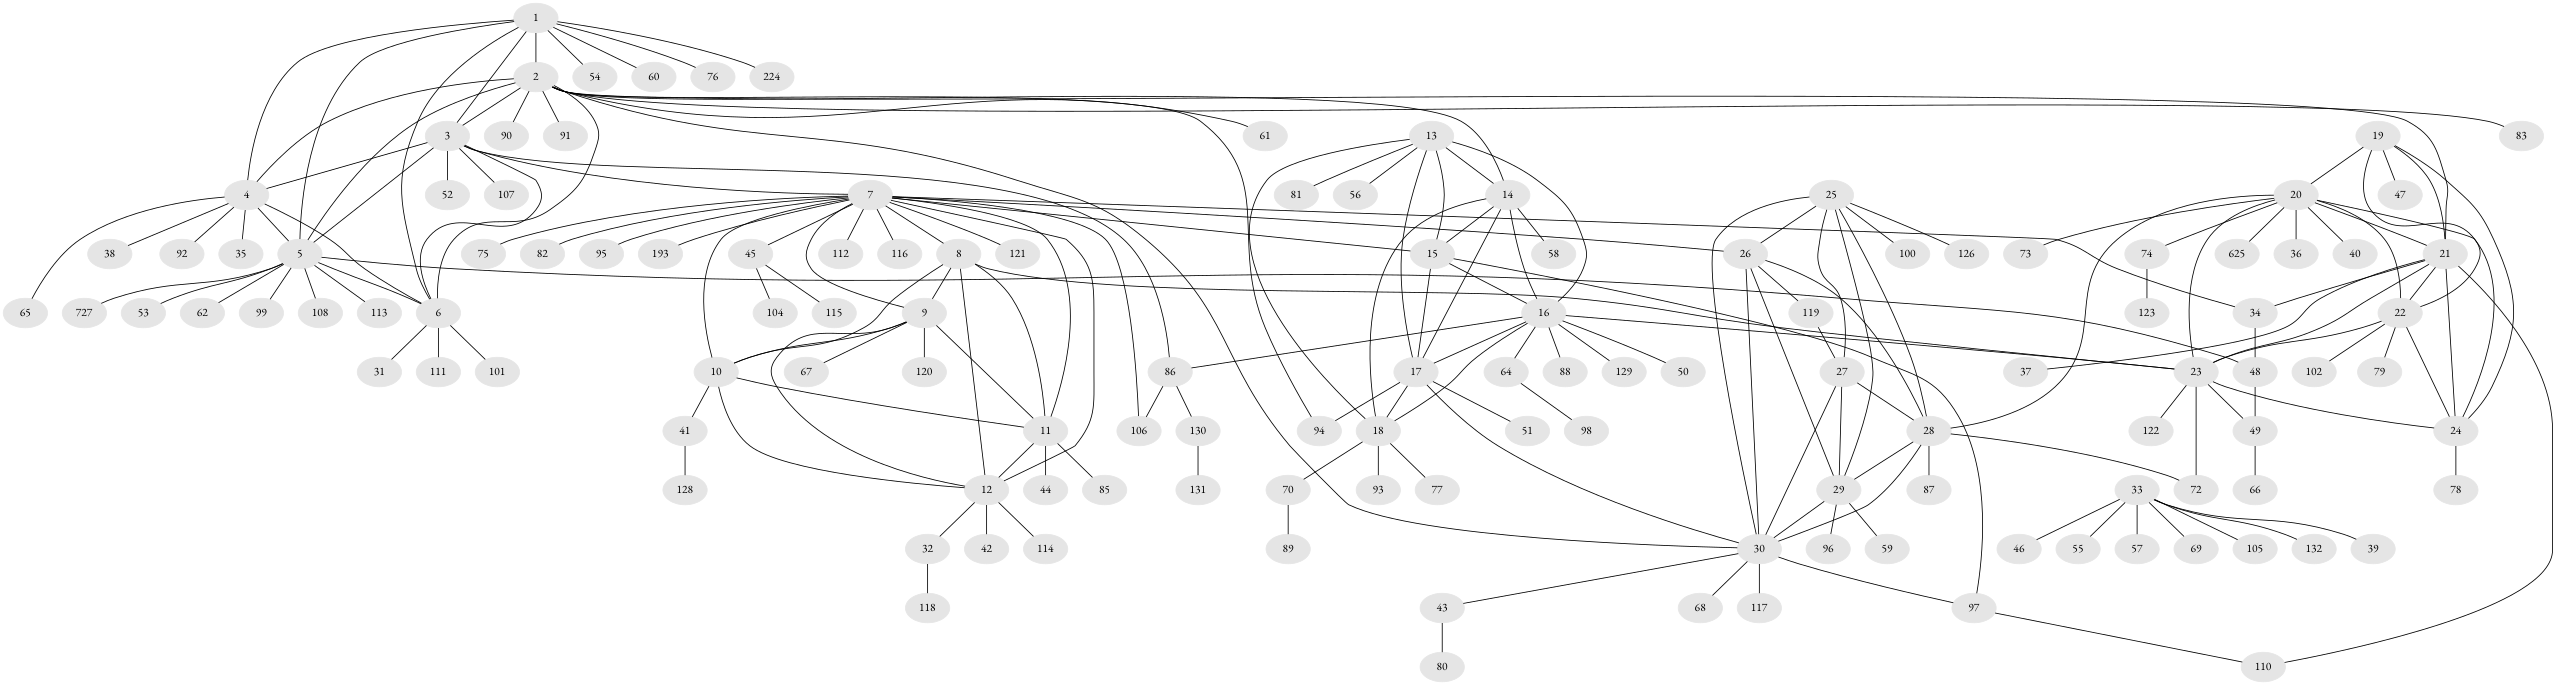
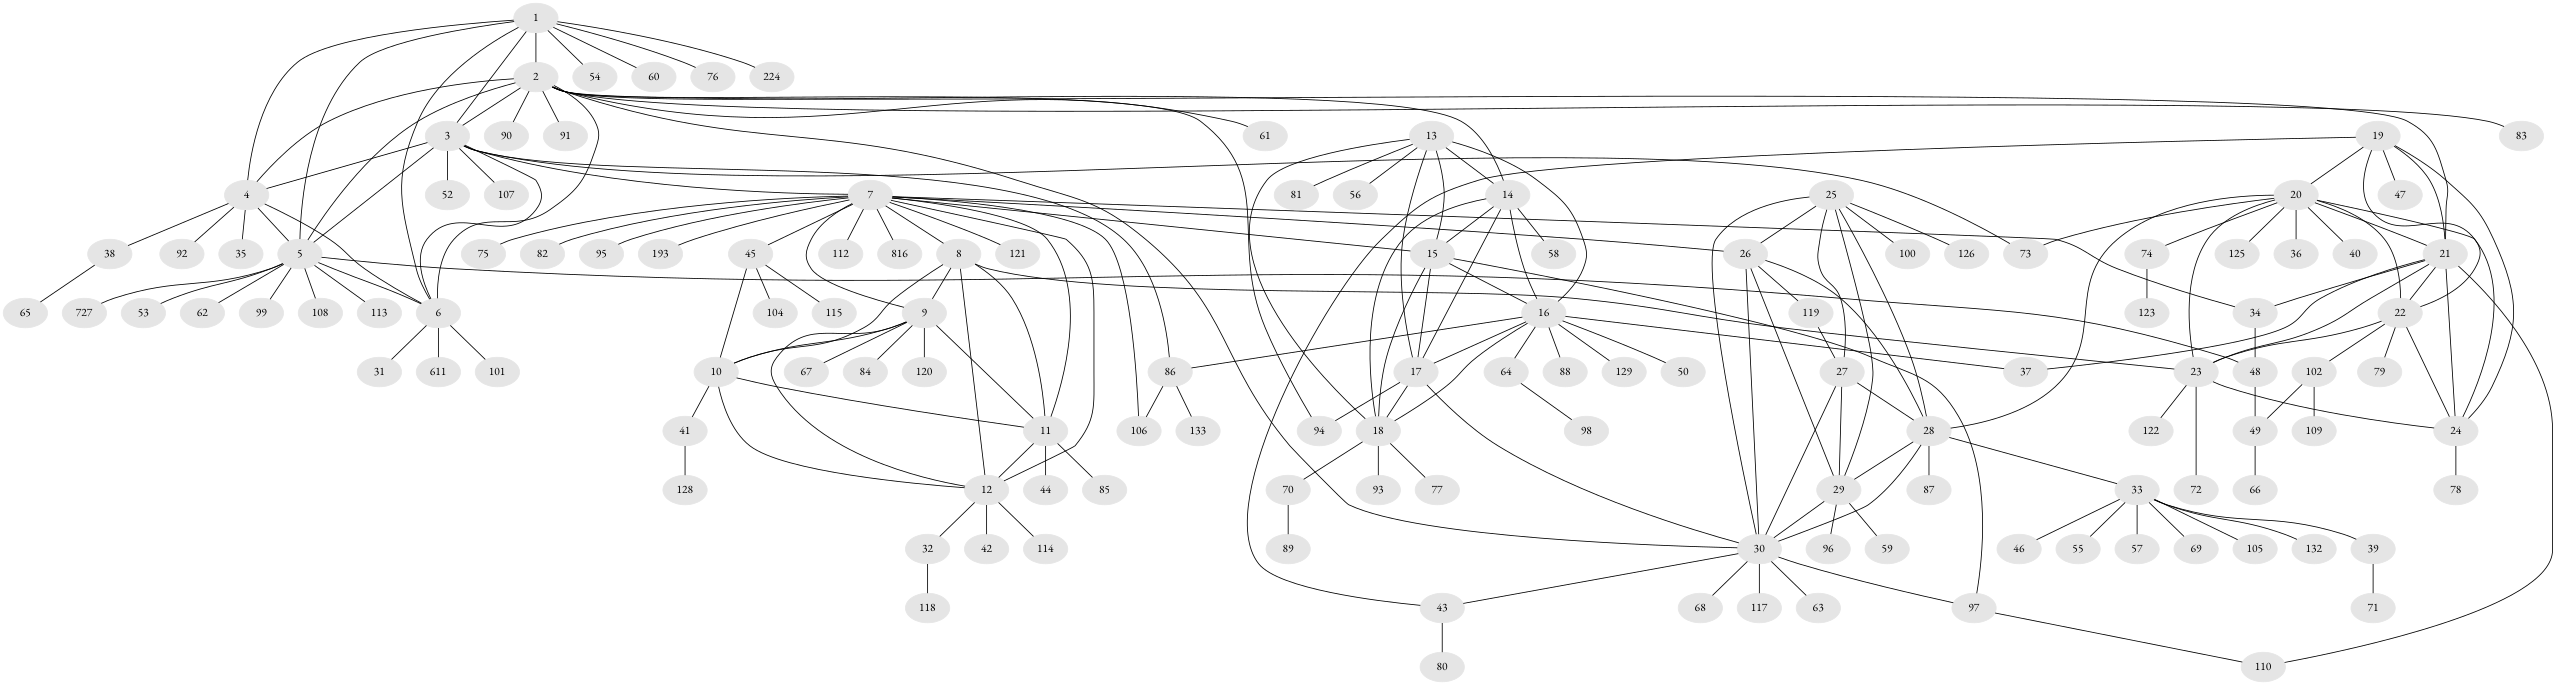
edge "3" -- "73": added
edge "19" -- "43": added
edge "4" -- "65": now "38" -- "65"
edge "7" -- "10": now "45" -- "10"
node "116": label "116" -> "816"
node "625": label "625" -> "125"
edge "16" -- "23": now "16" -- "37"
edge "15" -- "18": added
node "111": label "111" -> "611"
node "84": added
edge "23" -- "49": now "102" -- "49"
node "130": label "130" -> "133"
node "51": removed
node "109": added
edge "28" -- "72": now "28" -- "33"
node "131": removed
node "63": added
node "71": added
